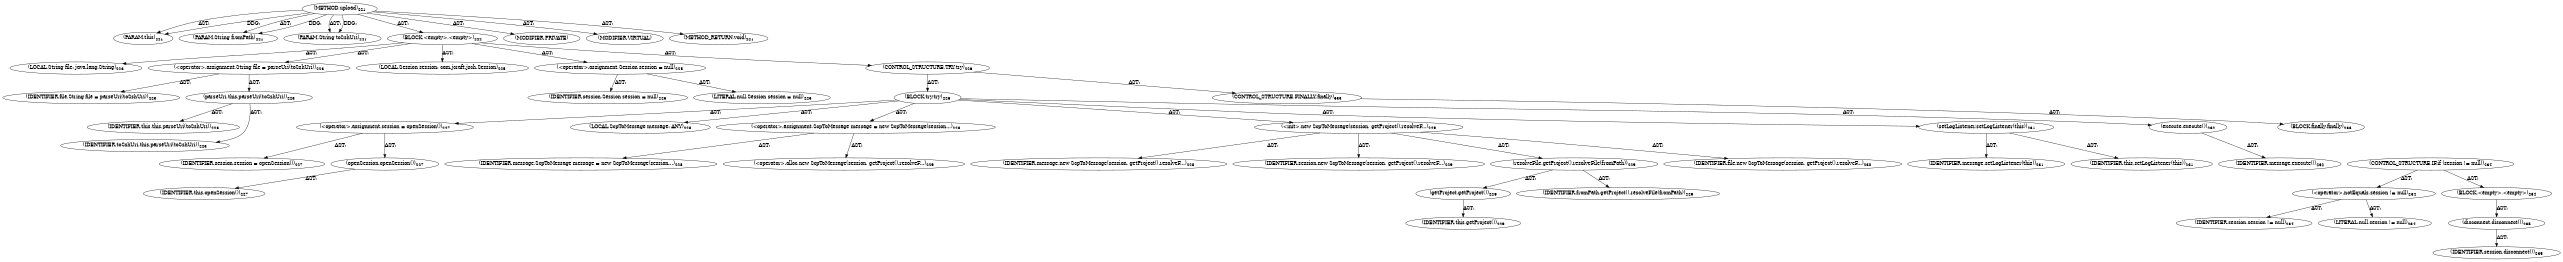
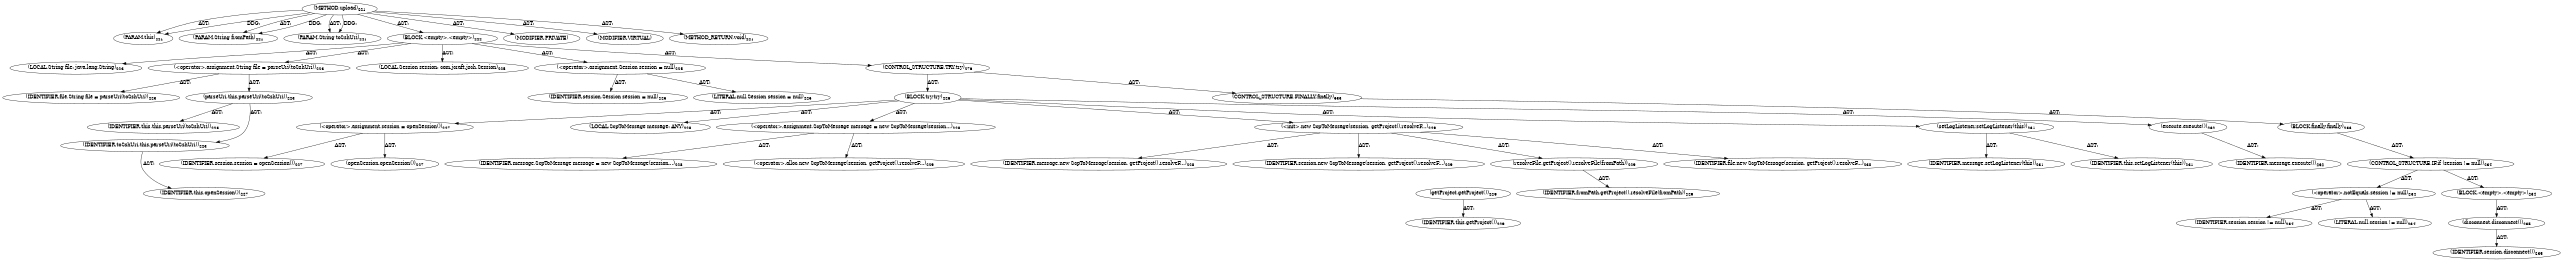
node "(CONTROL_STRUCTURE,TRY,try)": text "226" -> "276"
edge "(BLOCK,finally,finally)" -> "(CONTROL_STRUCTURE,IF,if (session != null))": added, label "AST:"
edge "(openSession,openSession())" -> "(IDENTIFIER,this,openSession())": now "(IDENTIFIER,toSshUri,this.parseUri(toSshUri))" -> "(IDENTIFIER,this,openSession())"
edge "(resolveFile,getProject().resolveFile(fromPath))" -> "(getProject,getProject())": removed, label "AST:"
